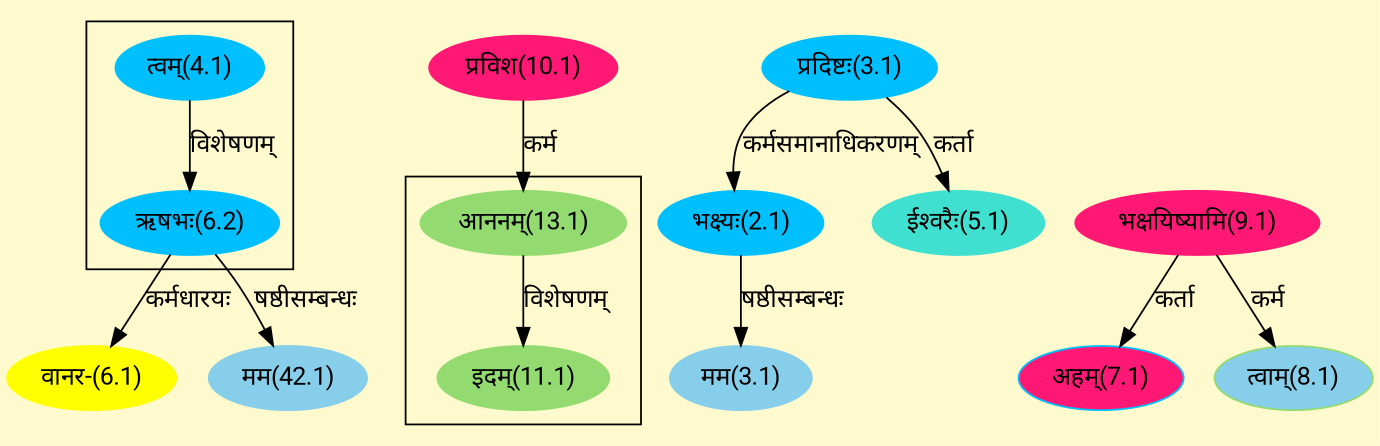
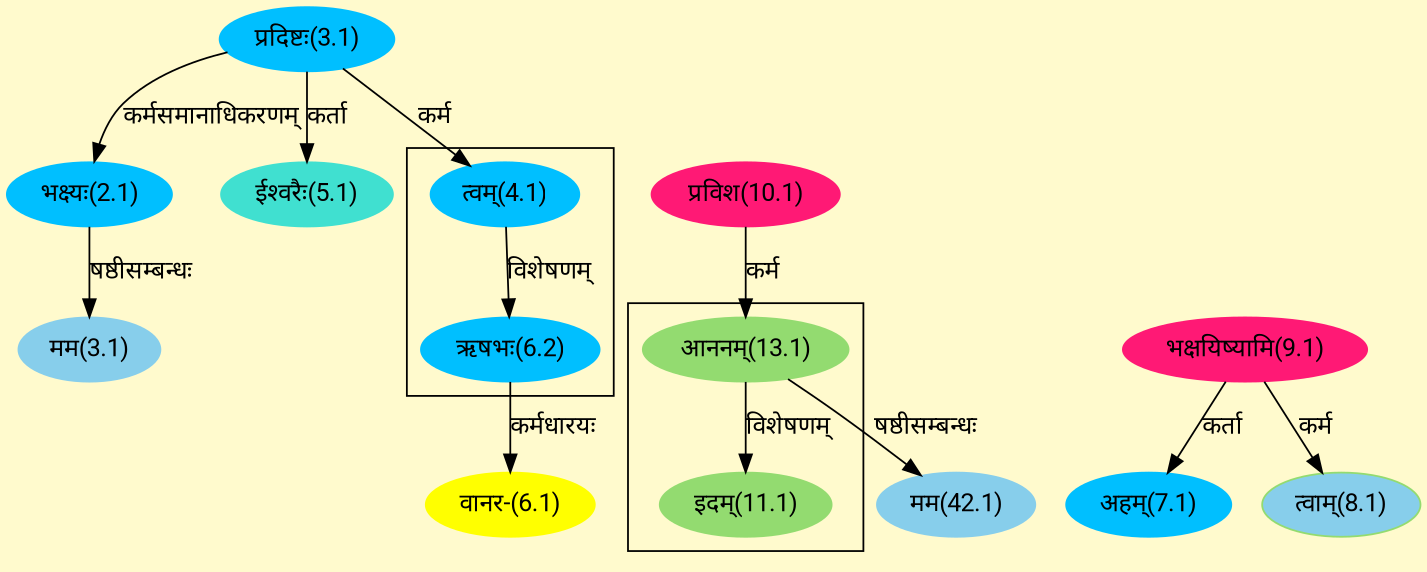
edge "प्रदिष्टः(3.1)" -> "त्वम्(4.1)": added, label "कर्म"
edge "ऋषभः(6.2)" -> "मम(42.1)": now "आननम्(13.1)" -> "मम(42.1)"
node "अहम्(7.1)": fillcolor #ff1975 -> #00bfff
